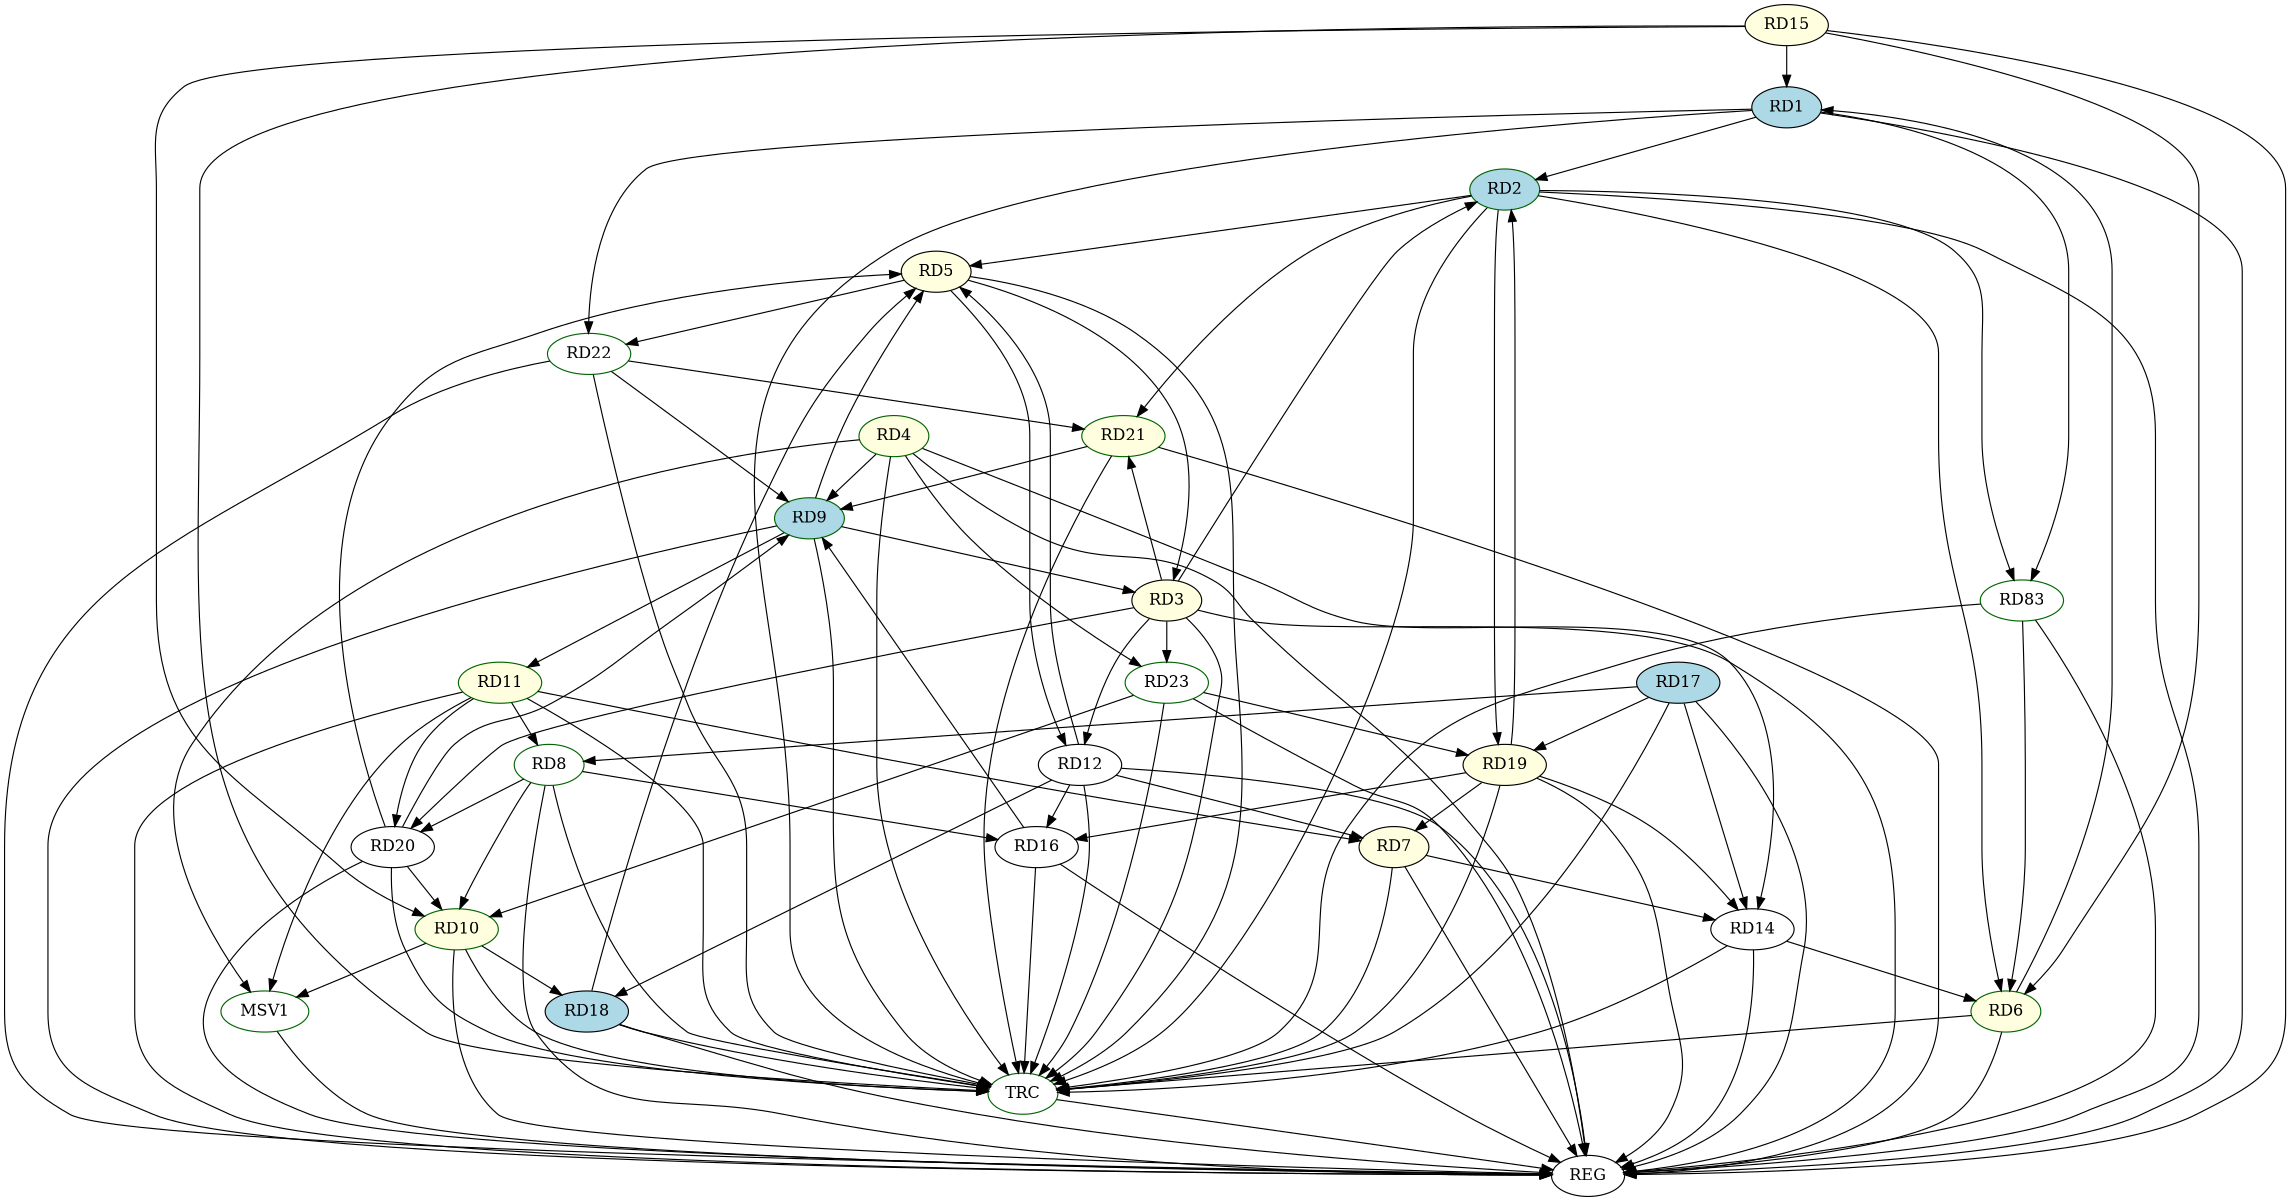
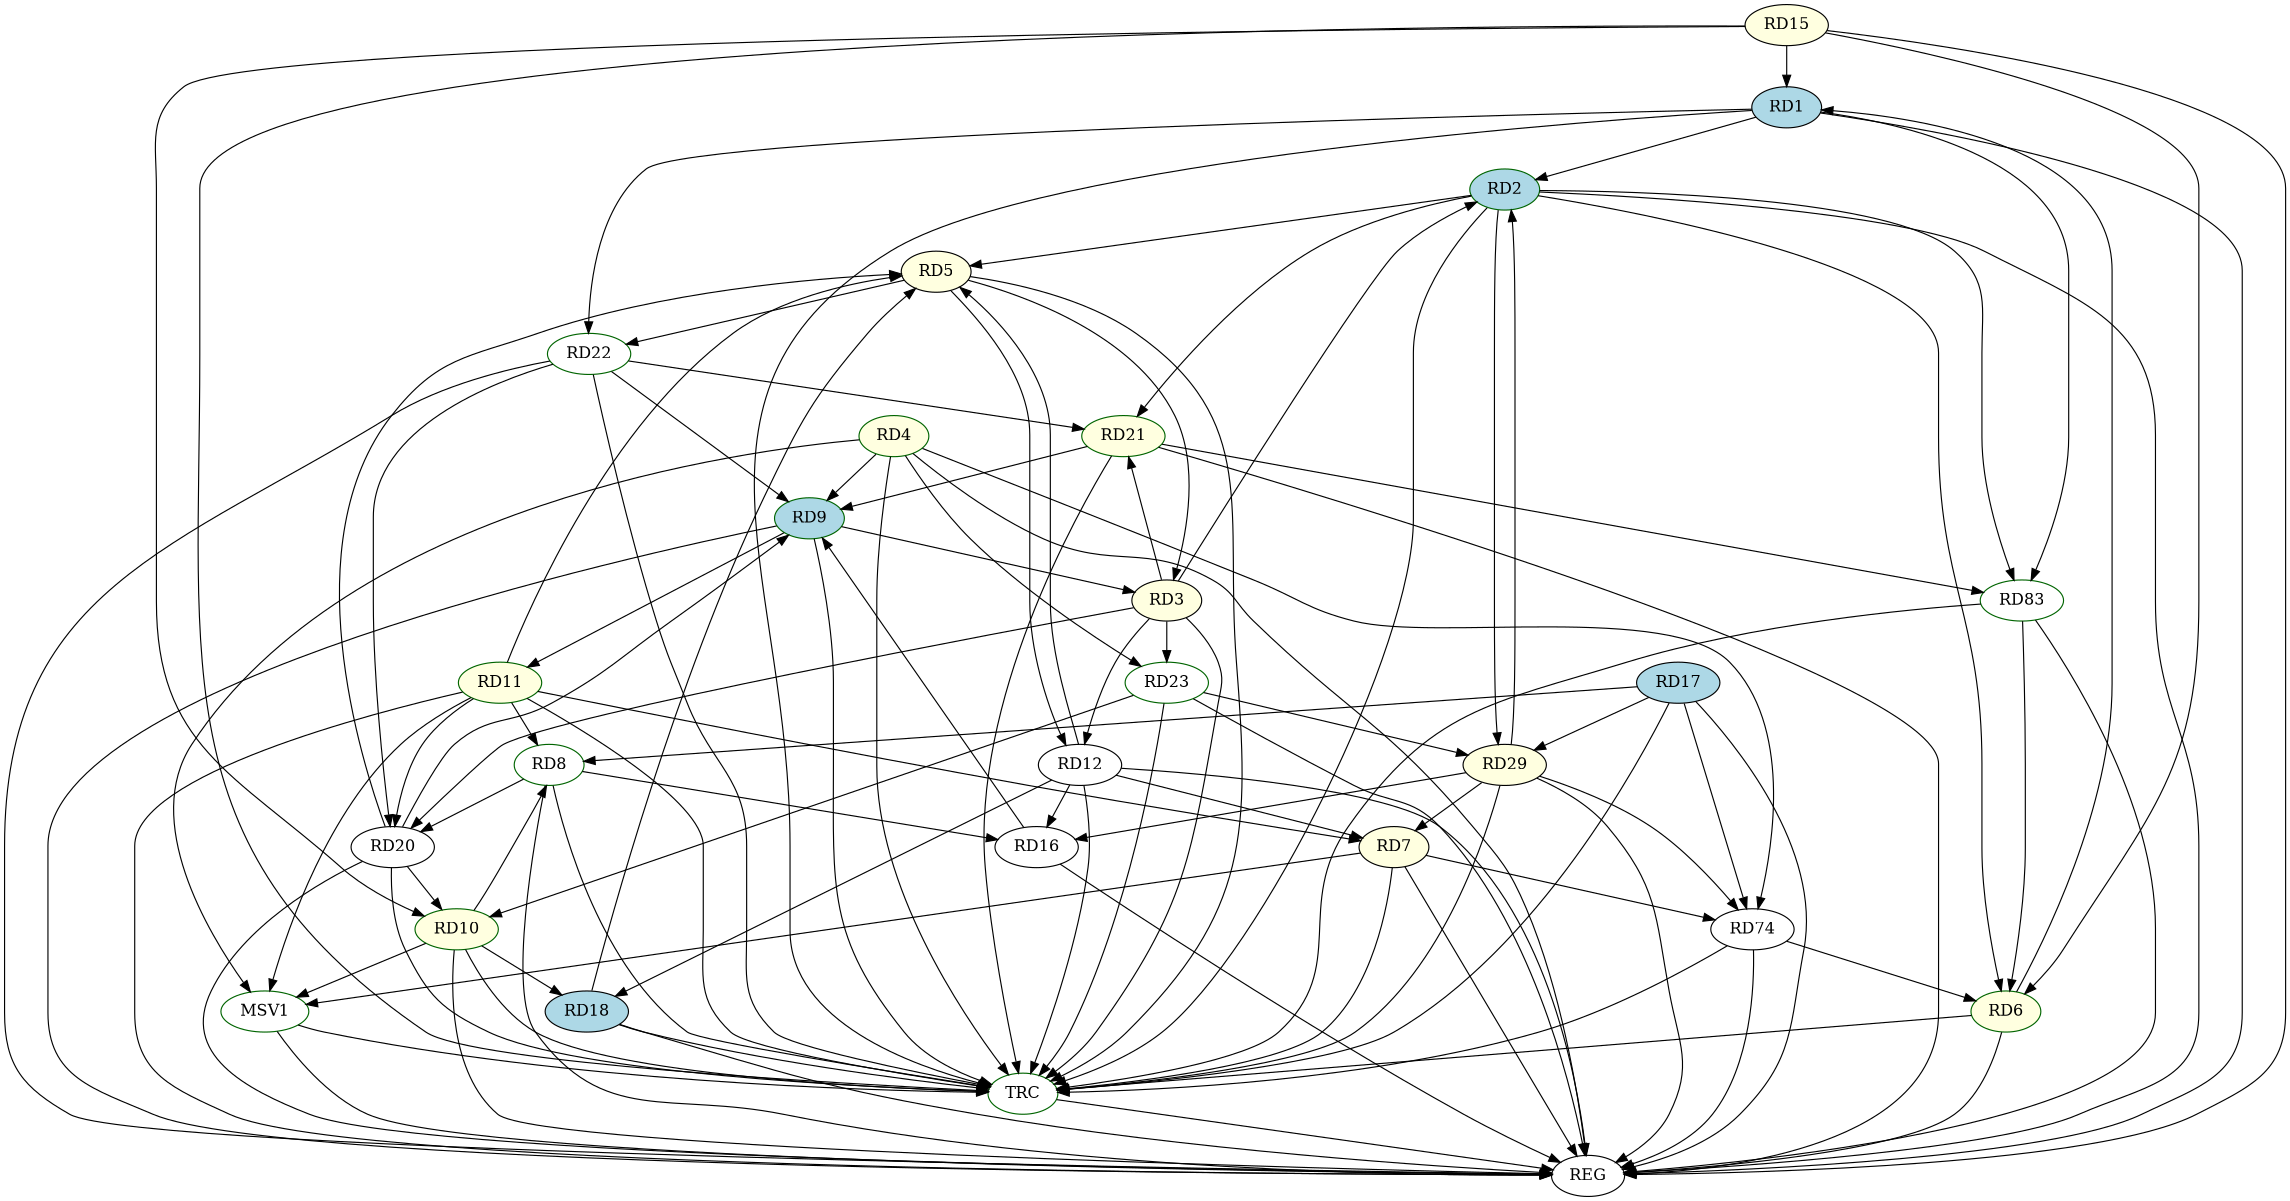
edge "RD9" -> "RD5": now "RD11" -> "RD5"
edge "RD21" -> "RD83": added
edge "RD22" -> "RD20": added
edge "RD3" -> "REG": removed
node "RD19": label "RD19" -> "RD29"
edge "RD8" -> "RD10": reversed
edge "RD7" -> "MSV1": added
node "RD14": label "RD14" -> "RD74"
edge "RD16" -> "TRC": now "MSV1" -> "TRC"
